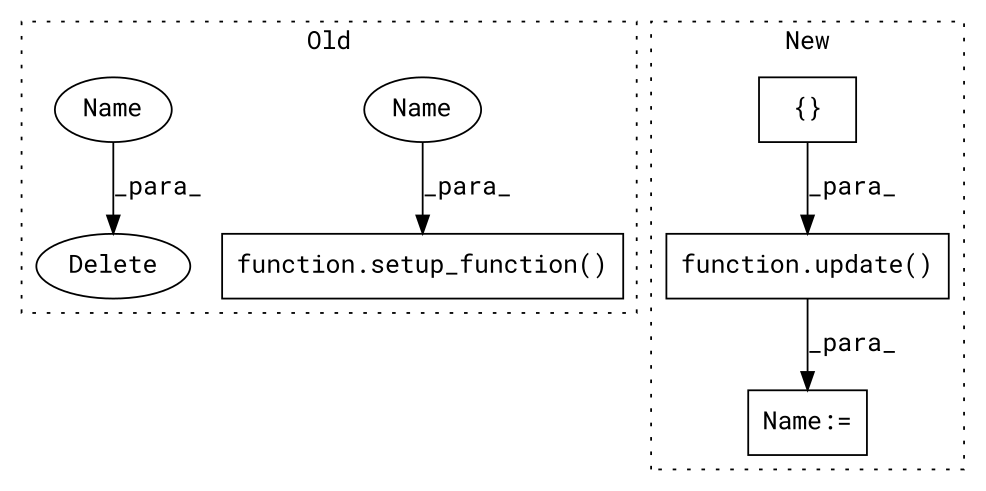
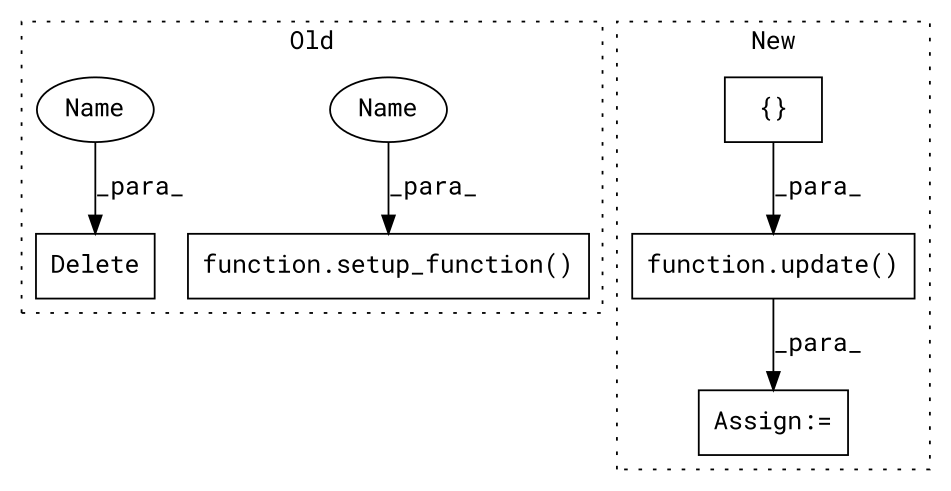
node "Delete": shape ellipse -> box
node "Name:=": label "Name:=" -> "Assign:="
